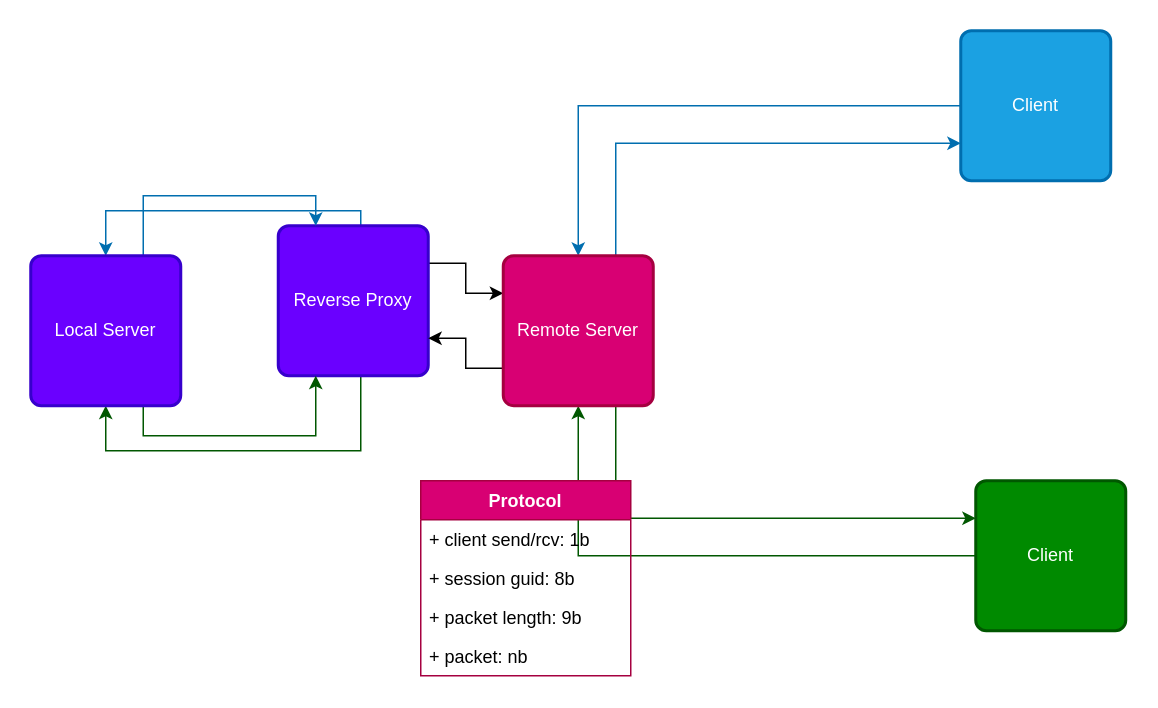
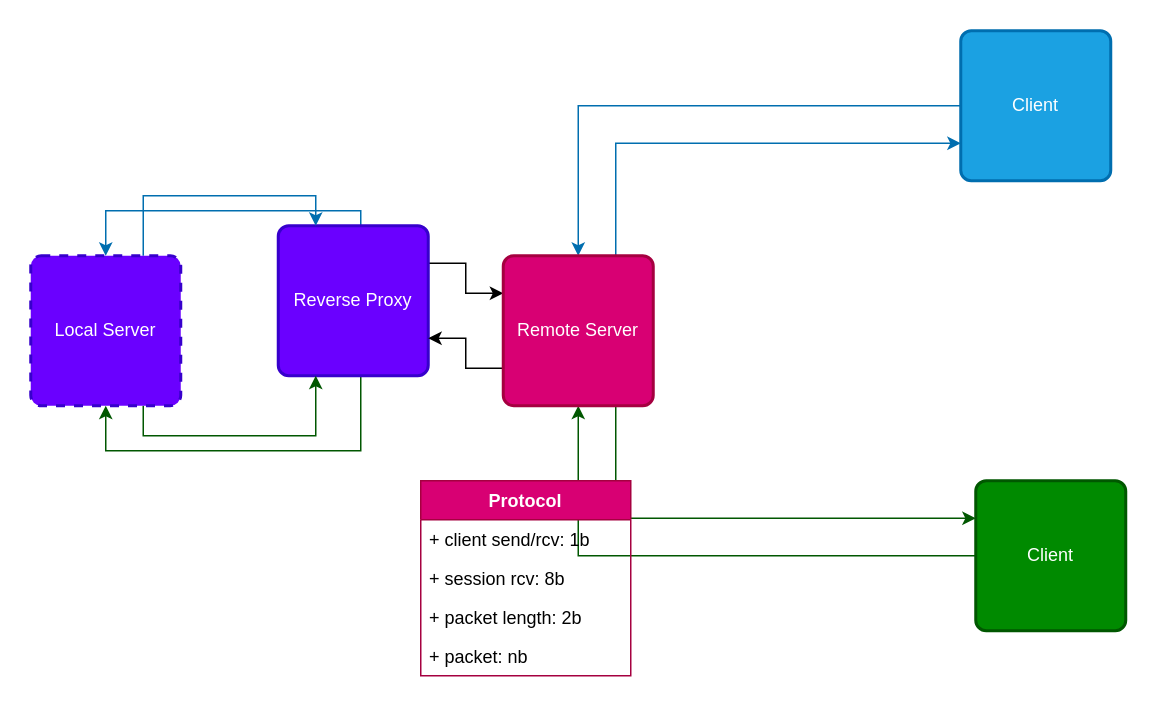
node "Local Server": style solid -> dashed
node "+ session guid: 8b": label "+ session guid: 8b" -> "+ session rcv: 8b"
node "+ packet length: 9b": label "+ packet length: 9b" -> "+ packet length: 2b"
